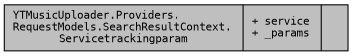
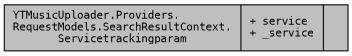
node "YTMusicUploader.Providers.": text "+ _params" -> "+ _service"
